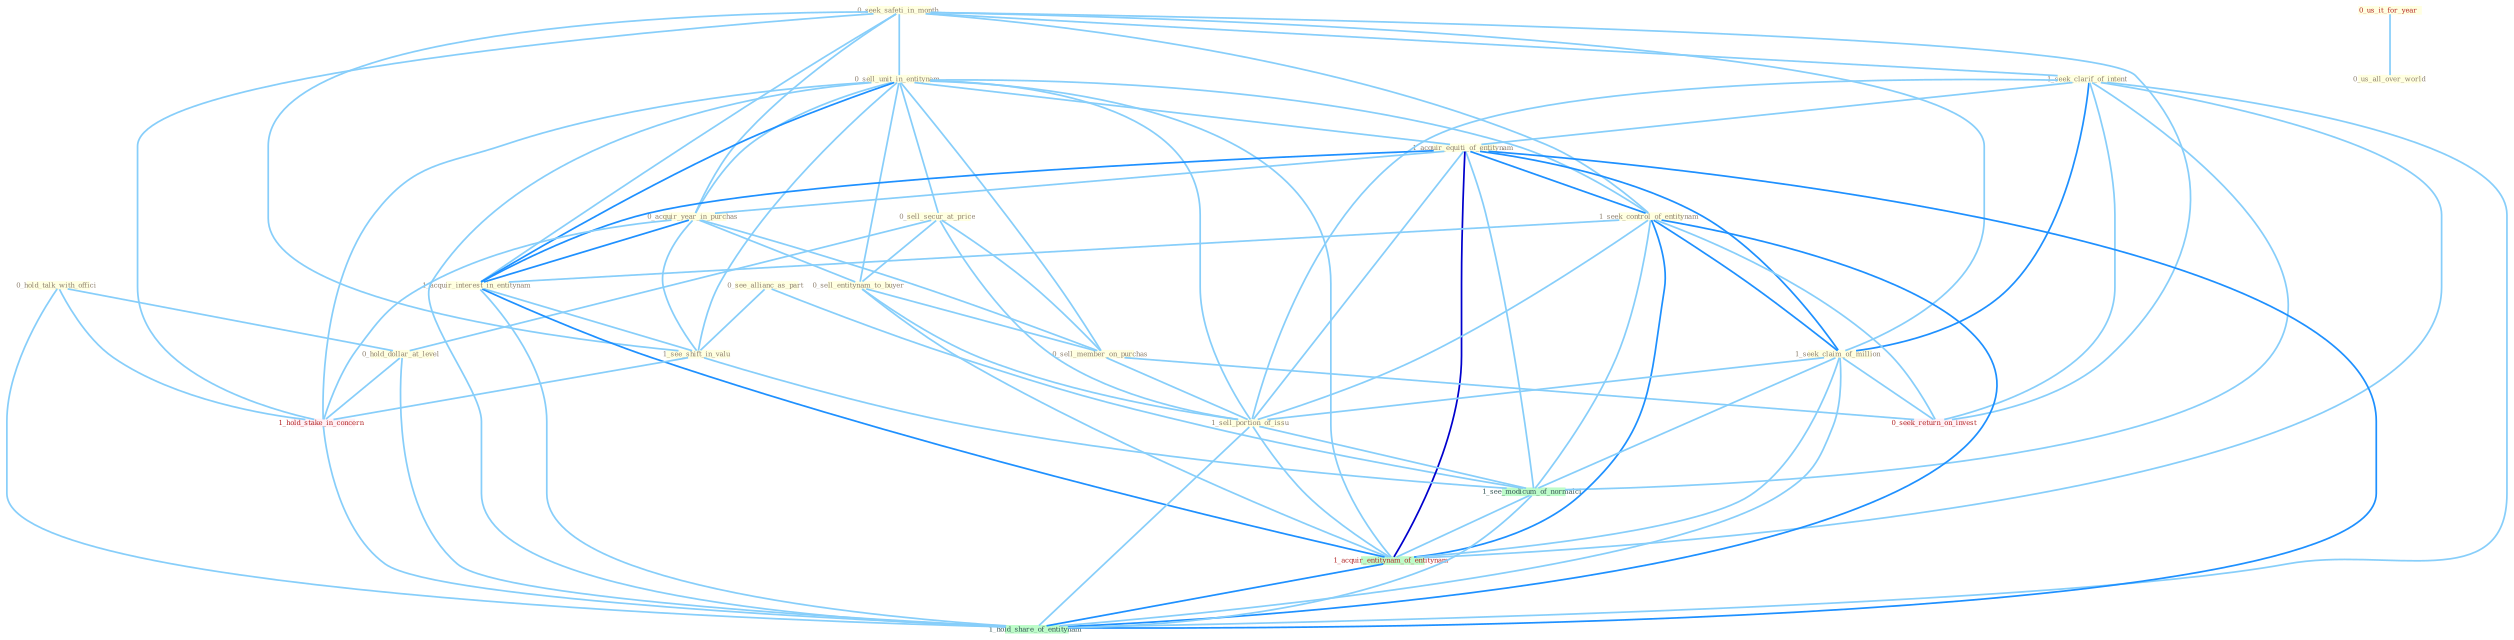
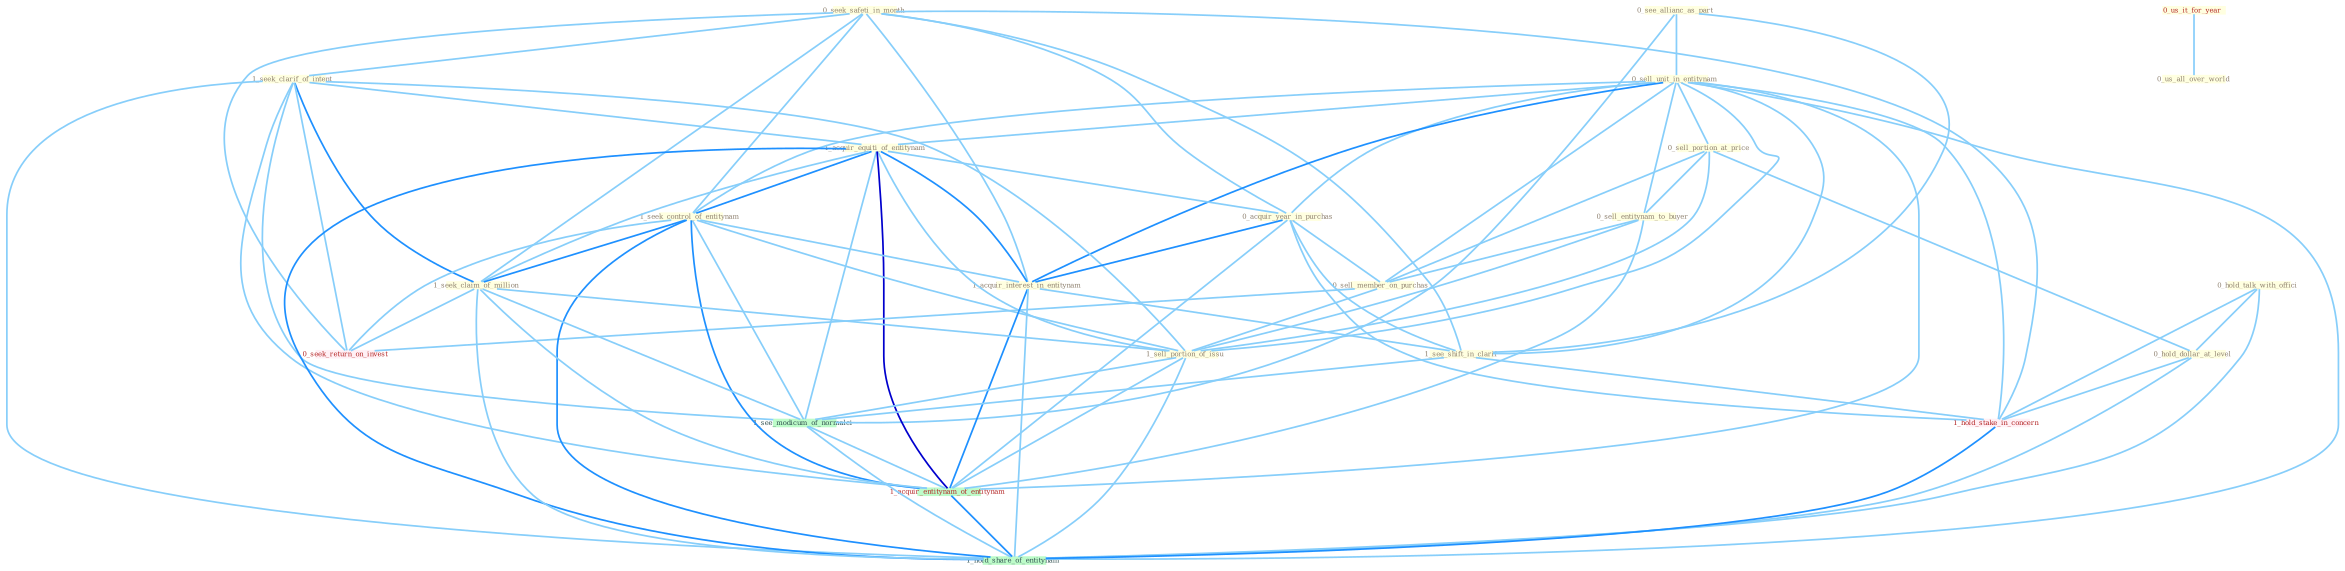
edge "0_seek_safeti_in_month" -- "0_sell_unit_in_entitynam": now "0_see_allianc_as_part" -- "0_sell_unit_in_entitynam"
edge "1_acquir_equiti_of_entitynam" -- "1_seek_claim_of_million": color #1e90ff -> #87cefa
node "0_sell_secur_at_price": label "0_sell_secur_at_price" -> "0_sell_portion_at_price"
edge "0_acquir_year_in_purchas" -- "0_sell_entitynam_to_buyer": now "0_acquir_year_in_purchas" -- "1_acquir_entitynam_of_entitynam"
node "1_see_shift_in_valu": label "1_see_shift_in_valu" -> "1_see_shift_in_clarif"
edge "1_hold_stake_in_concern" -- "1_hold_share_of_entitynam": color #87cefa -> #1e90ff
